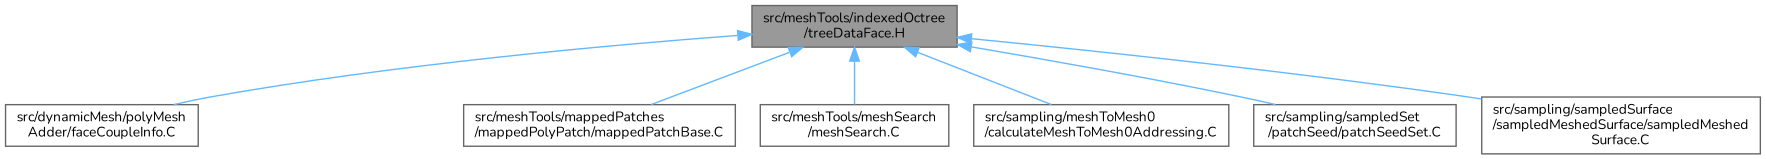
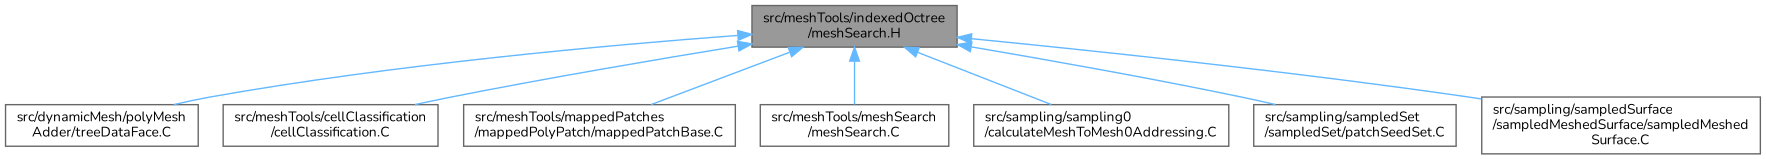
node "src/meshTools/indexedOctree /treeDataFace.H": label "src/meshTools/indexedOctree /treeDataFace.H" -> "src/meshTools/indexedOctree /meshSearch.H"
node "src/dynamicMesh/polyMesh Adder/faceCoupleInfo.C": label "src/dynamicMesh/polyMesh Adder/faceCoupleInfo.C" -> "src/dynamicMesh/polyMesh Adder/treeDataFace.C"
node "src/meshTools/cellClassification /cellClassification.C": added
node "src/sampling/meshToMesh0 /calculateMeshToMesh0Addressing.C": label "src/sampling/meshToMesh0 /calculateMeshToMesh0Addressing.C" -> "src/sampling/sampling0 /calculateMeshToMesh0Addressing.C"
node "src/sampling/sampledSet /patchSeed/patchSeedSet.C": label "src/sampling/sampledSet /patchSeed/patchSeedSet.C" -> "src/sampling/sampledSet /sampledSet/patchSeedSet.C"
